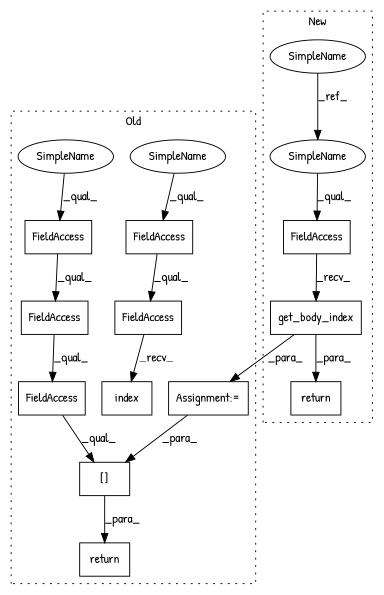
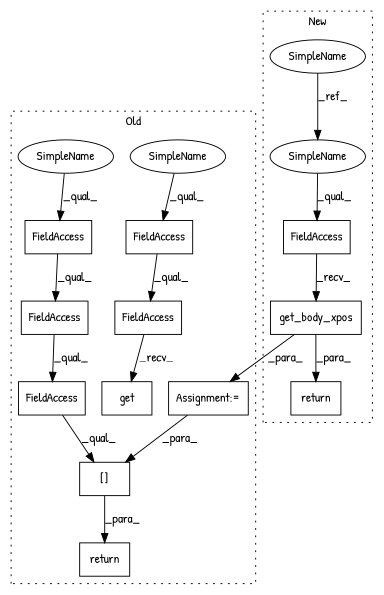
node "get_body_index": label "get_body_index" -> "get_body_xpos"
node "index": label "index" -> "get"
